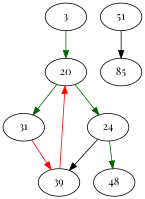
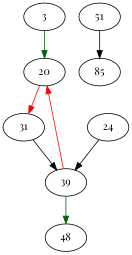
edge "20" -> "31": color darkgreen -> red
edge "20" -> "24": removed
edge "24" -> "48": now "39" -> "48"
edge "31" -> "39": color red -> black
